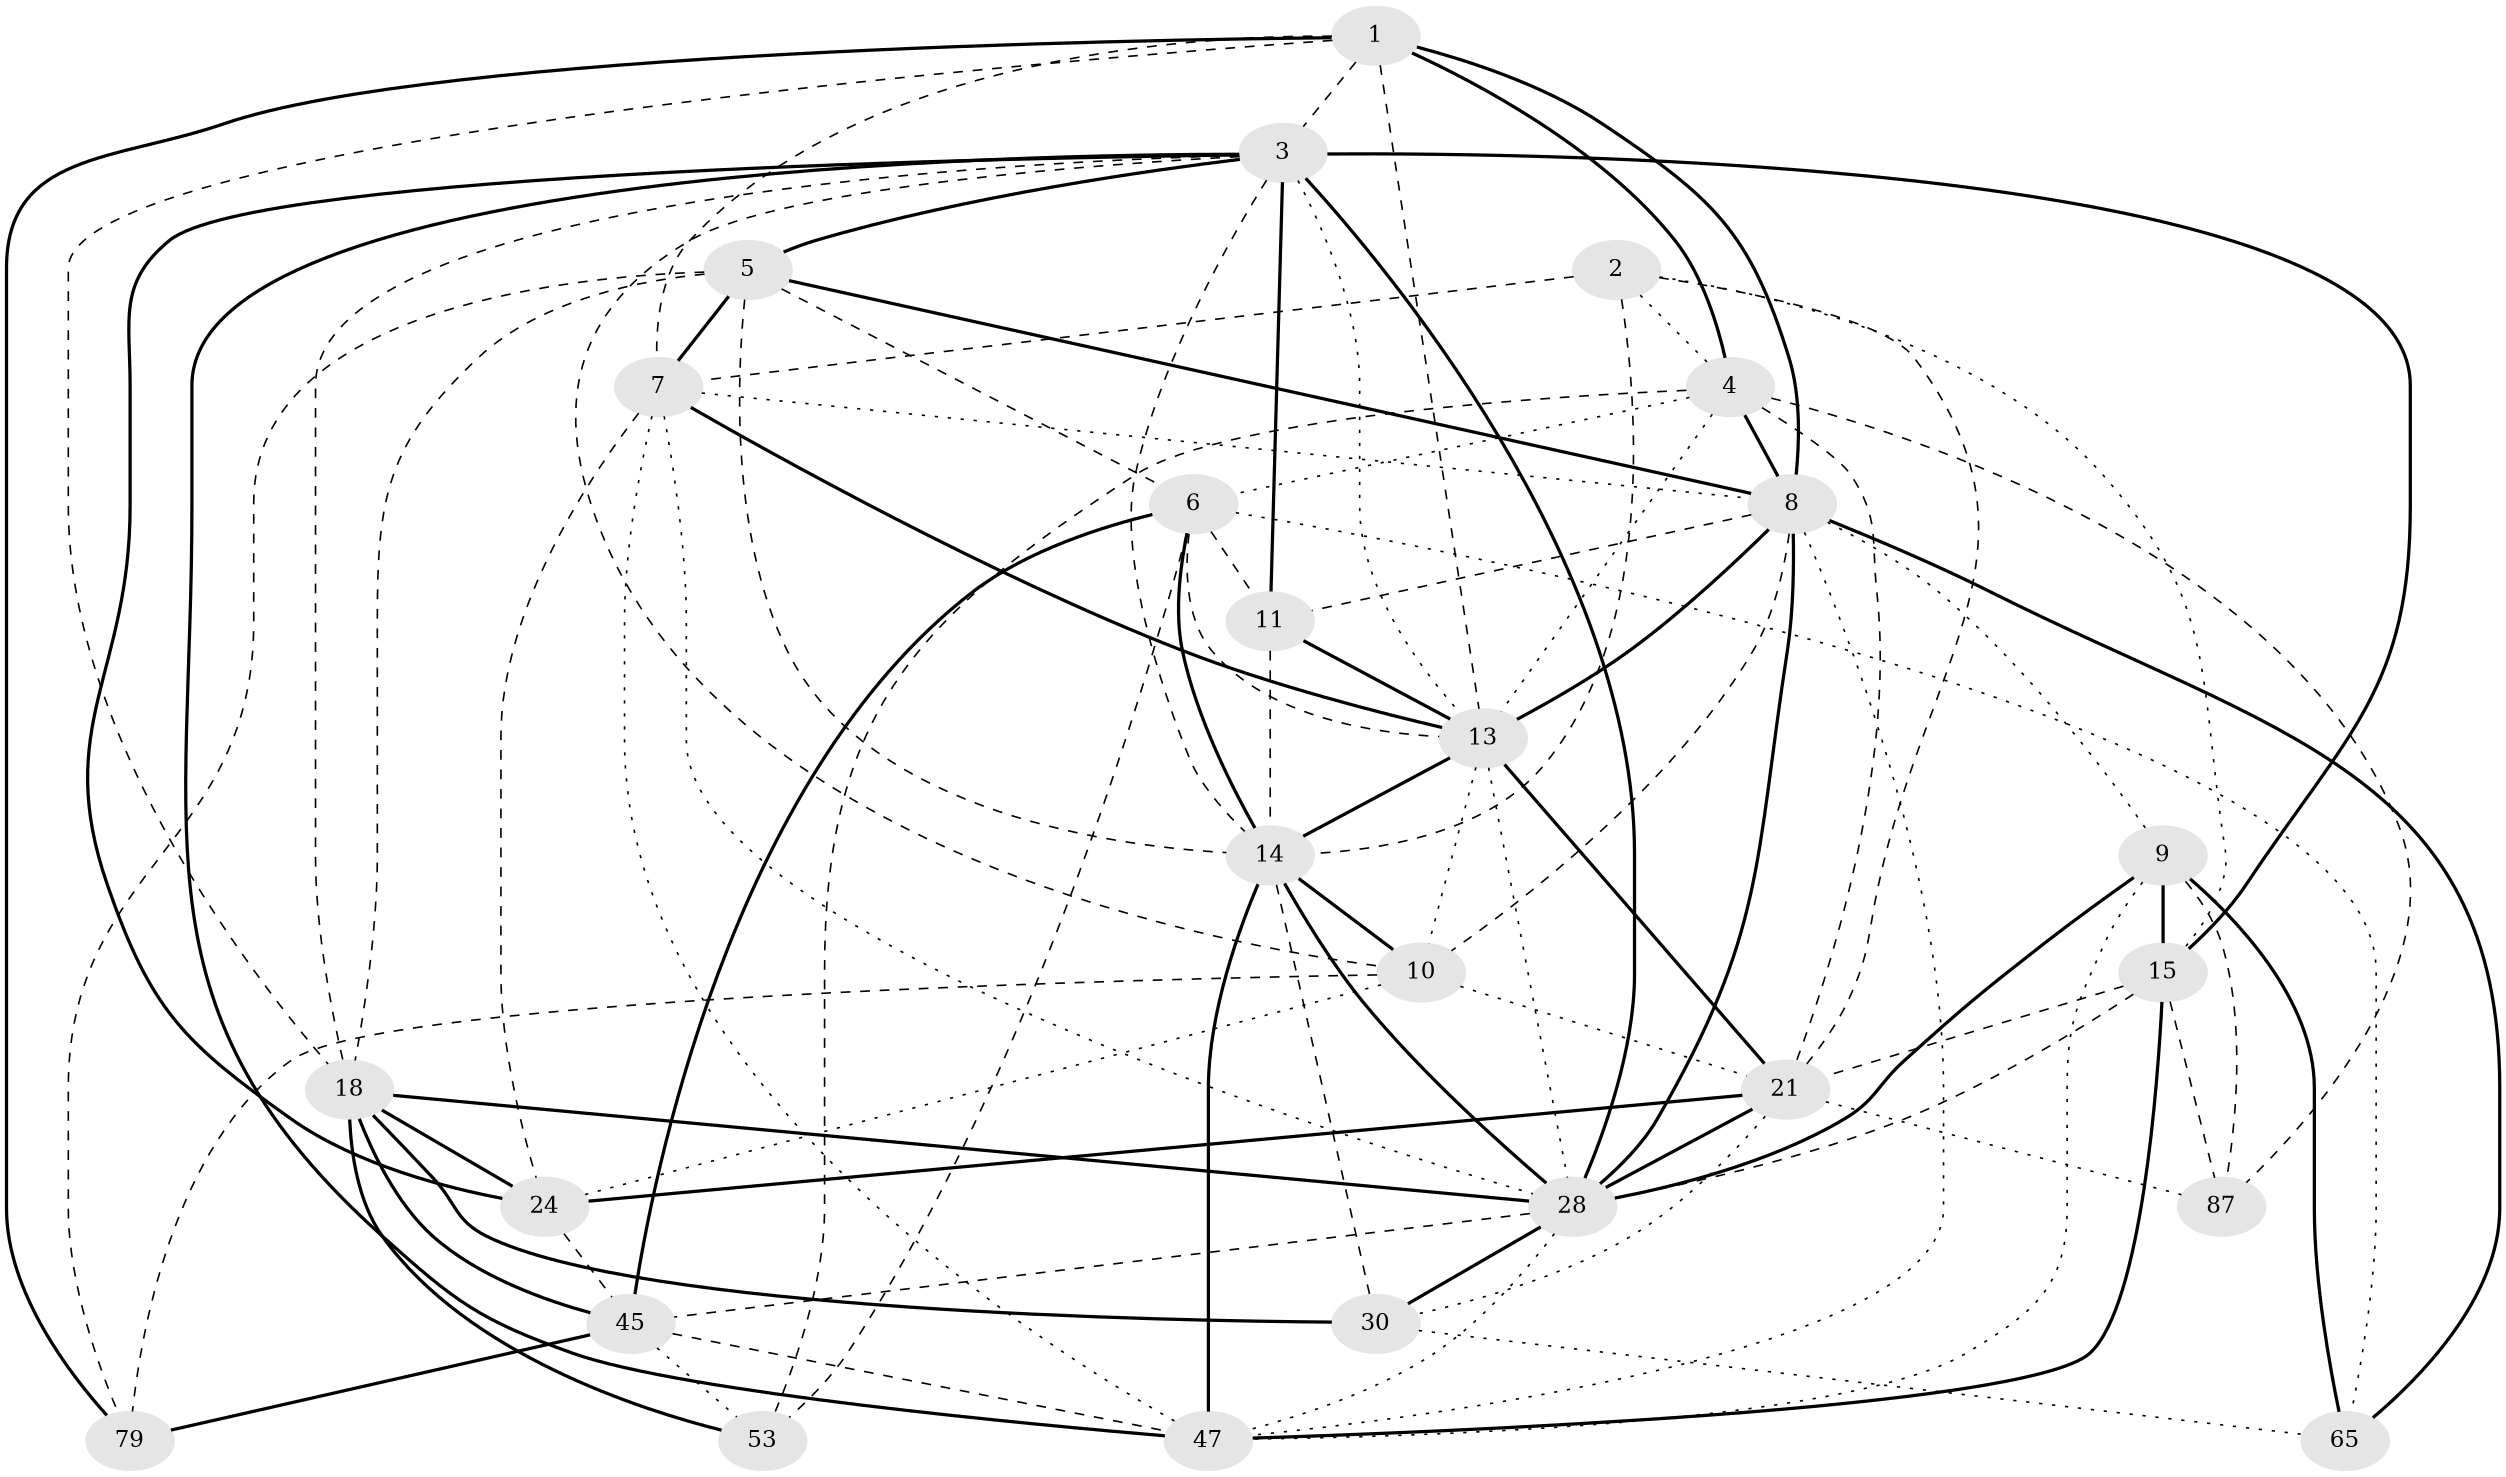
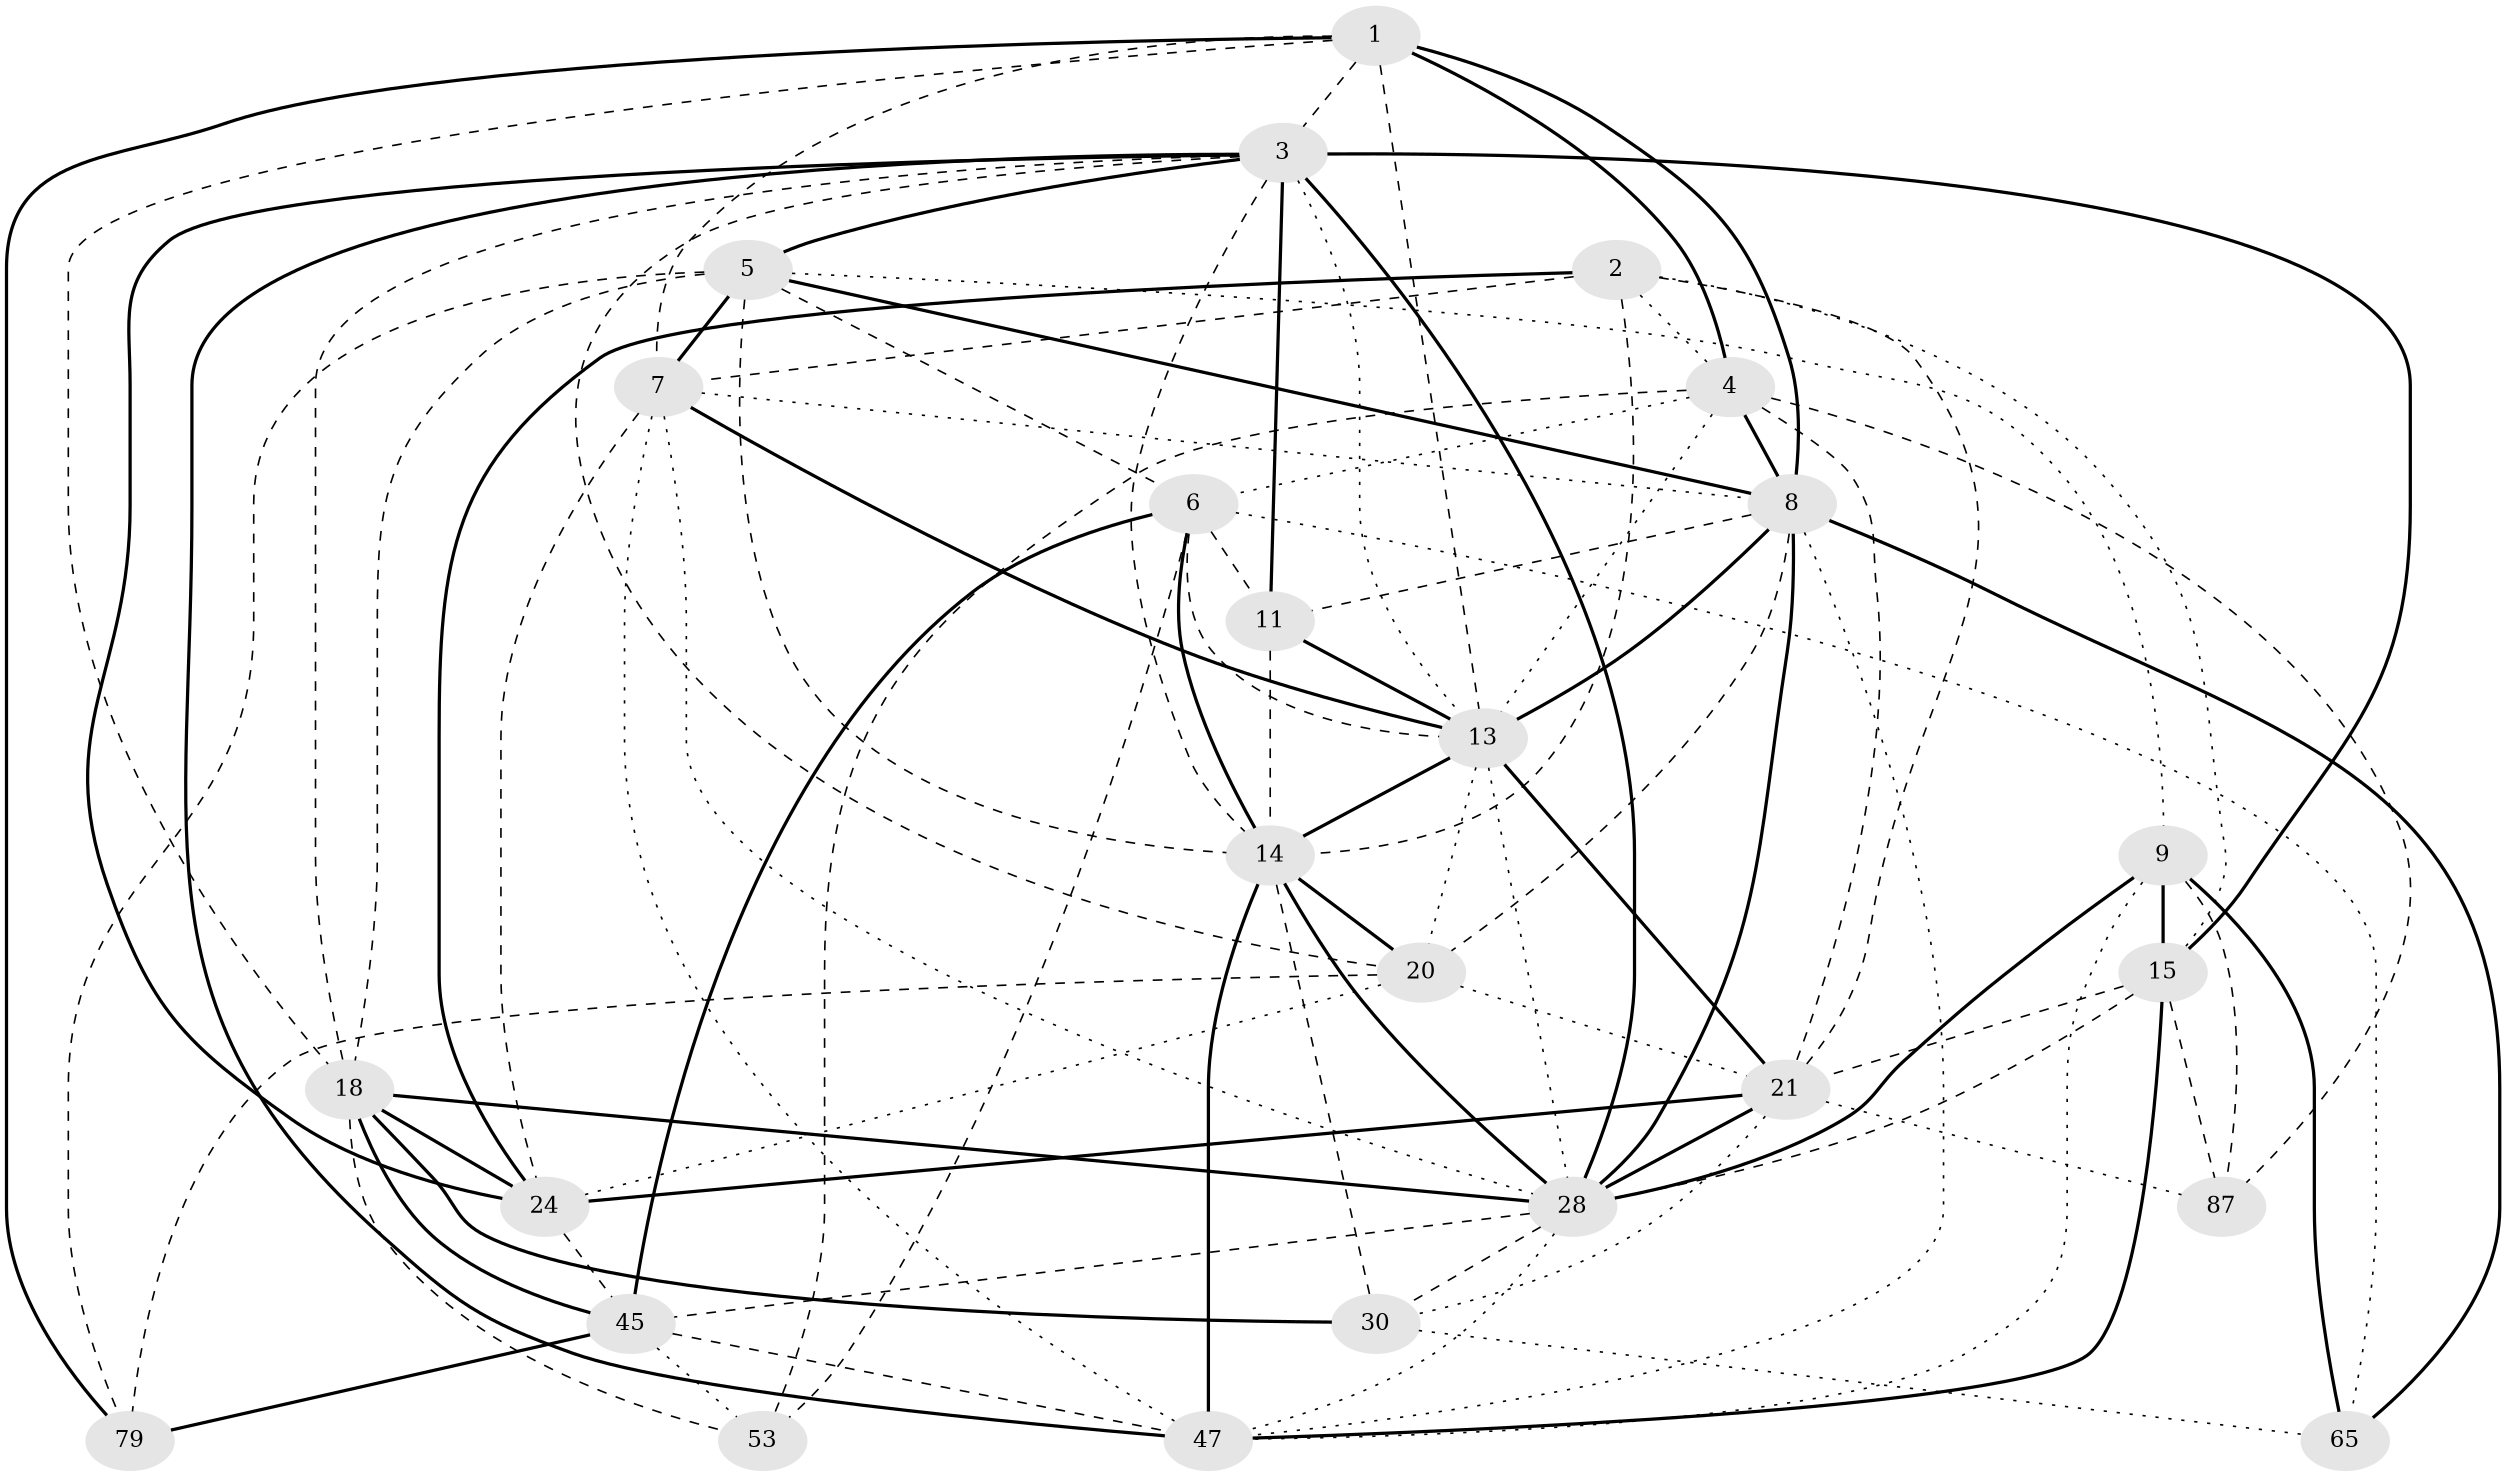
edge "2" -- "24": added
edge "8" -- "9": now "5" -- "9"
node "10": label "10" -> "20"
edge "28" -- "30": style bold -> dashed
edge "18" -- "53": style bold -> dashed
